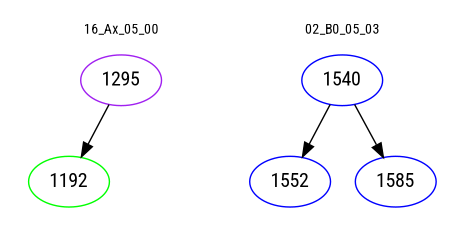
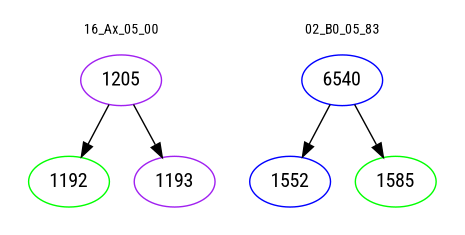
cluster "02_B0_05_03": label "02_B0_05_03" -> "02_B0_05_83"
node "1295": label "1295" -> "1205"
node "1540": label "1540" -> "6540"
node "1193": added
node "1585": color blue -> green
